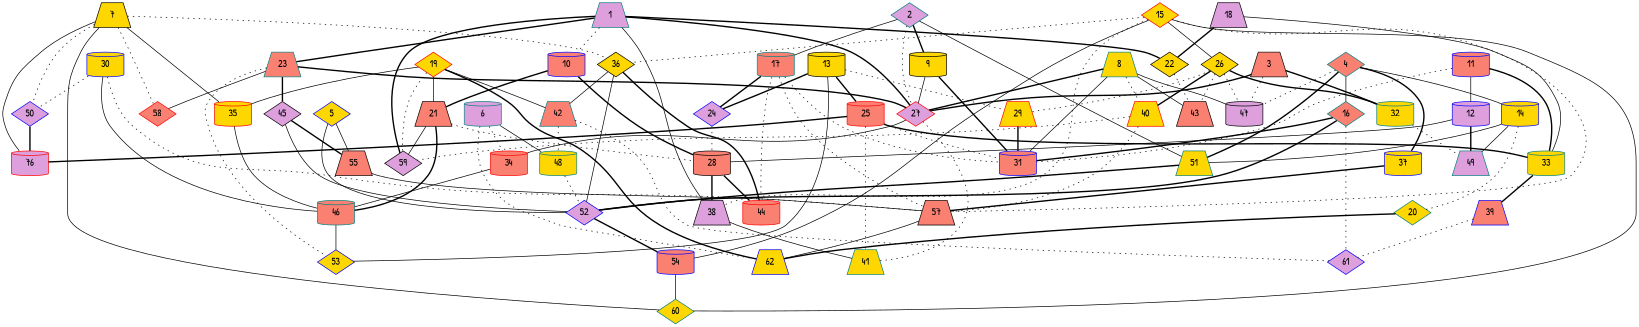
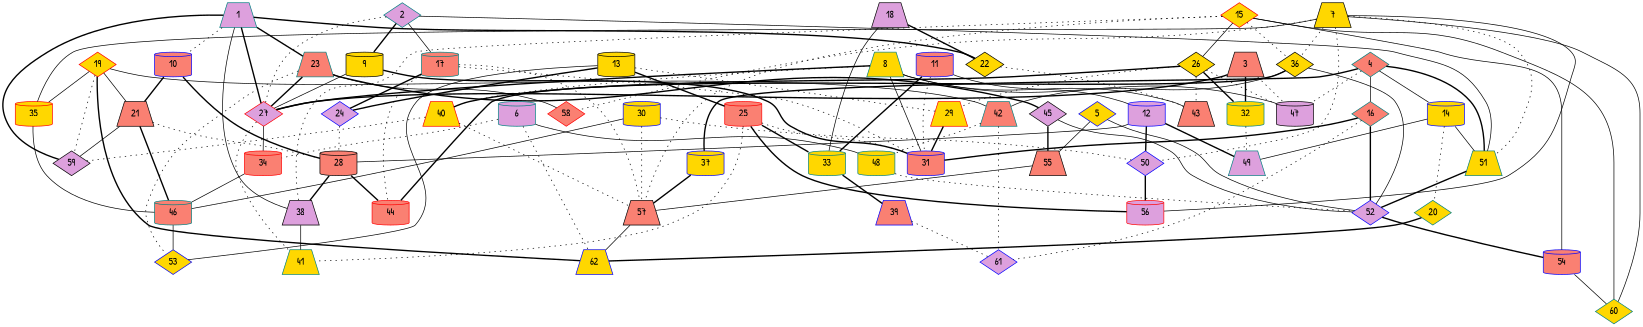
edge "7" -- "51": added
edge "12" -- "50": added
node "76": label "76" -> "56"
